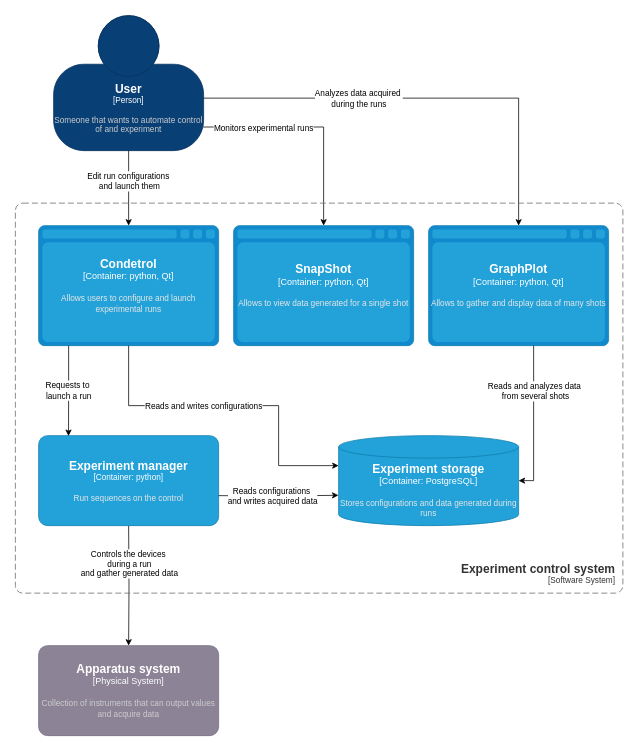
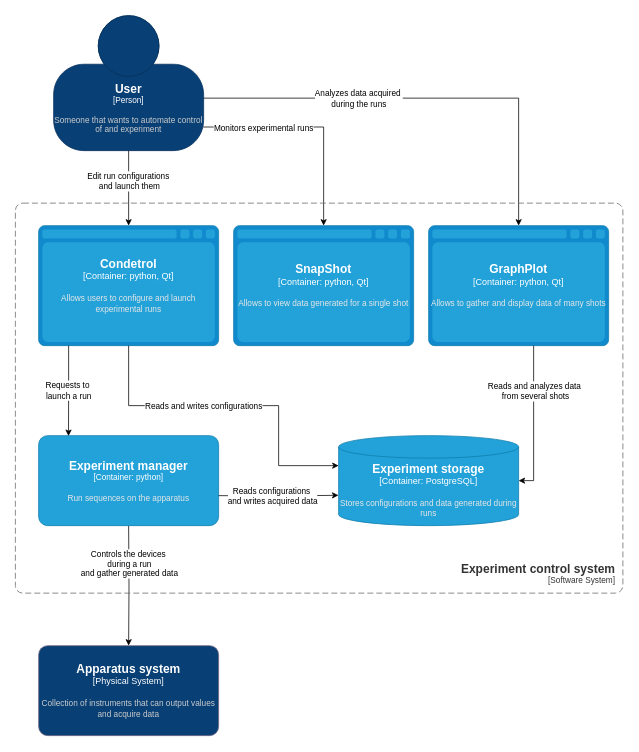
node "Experiment manager [Container: python] Run sequences on the control": label "Experiment manager [Container: python] Run sequences on the control" -> "Experiment manager [Container: python] Run sequences on the apparatus"
node "Apparatus system [Physical System] Collection of instruments that can output values and acquire data": fillcolor #8c8496 -> #083f75
